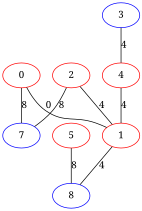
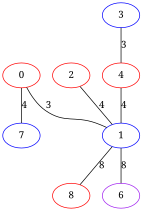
edge "3" -- "4": label "4" -> "3"
edge "0" -- "7": label "8" -> "4"
edge "0" -- "1": label "0" -> "3"
edge "2" -- "7": removed, label "8"
node "5": removed
node "1": color red -> blue
edge "1" -- "8": label "4" -> "8"
node "8": color blue -> red
node "6": added
